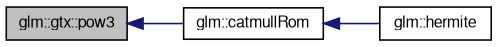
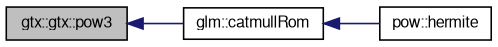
node "glm::gtx::pow3": label "glm::gtx::pow3" -> "gtx::gtx::pow3"
node "glm::hermite": label "glm::hermite" -> "pow::hermite"
